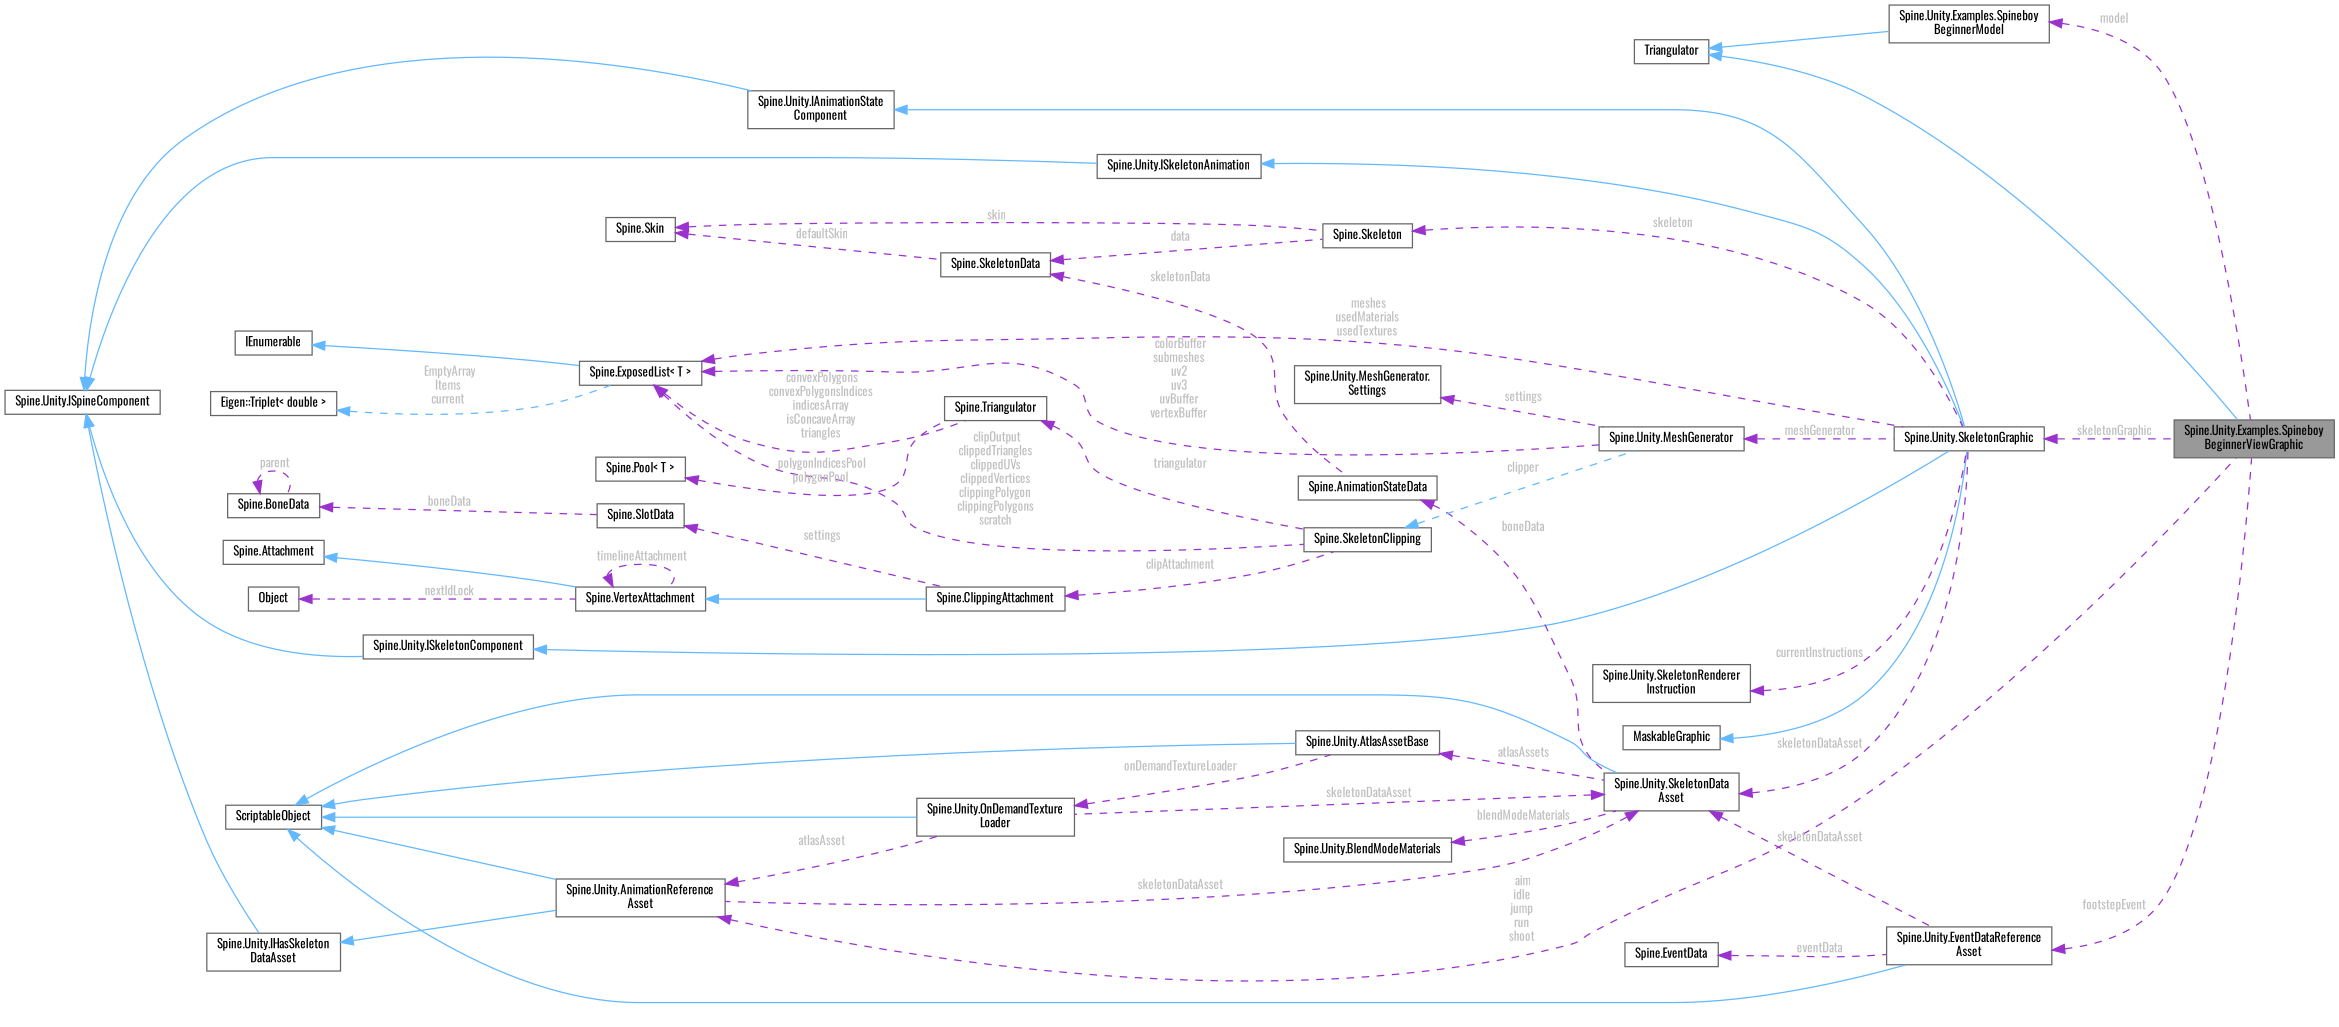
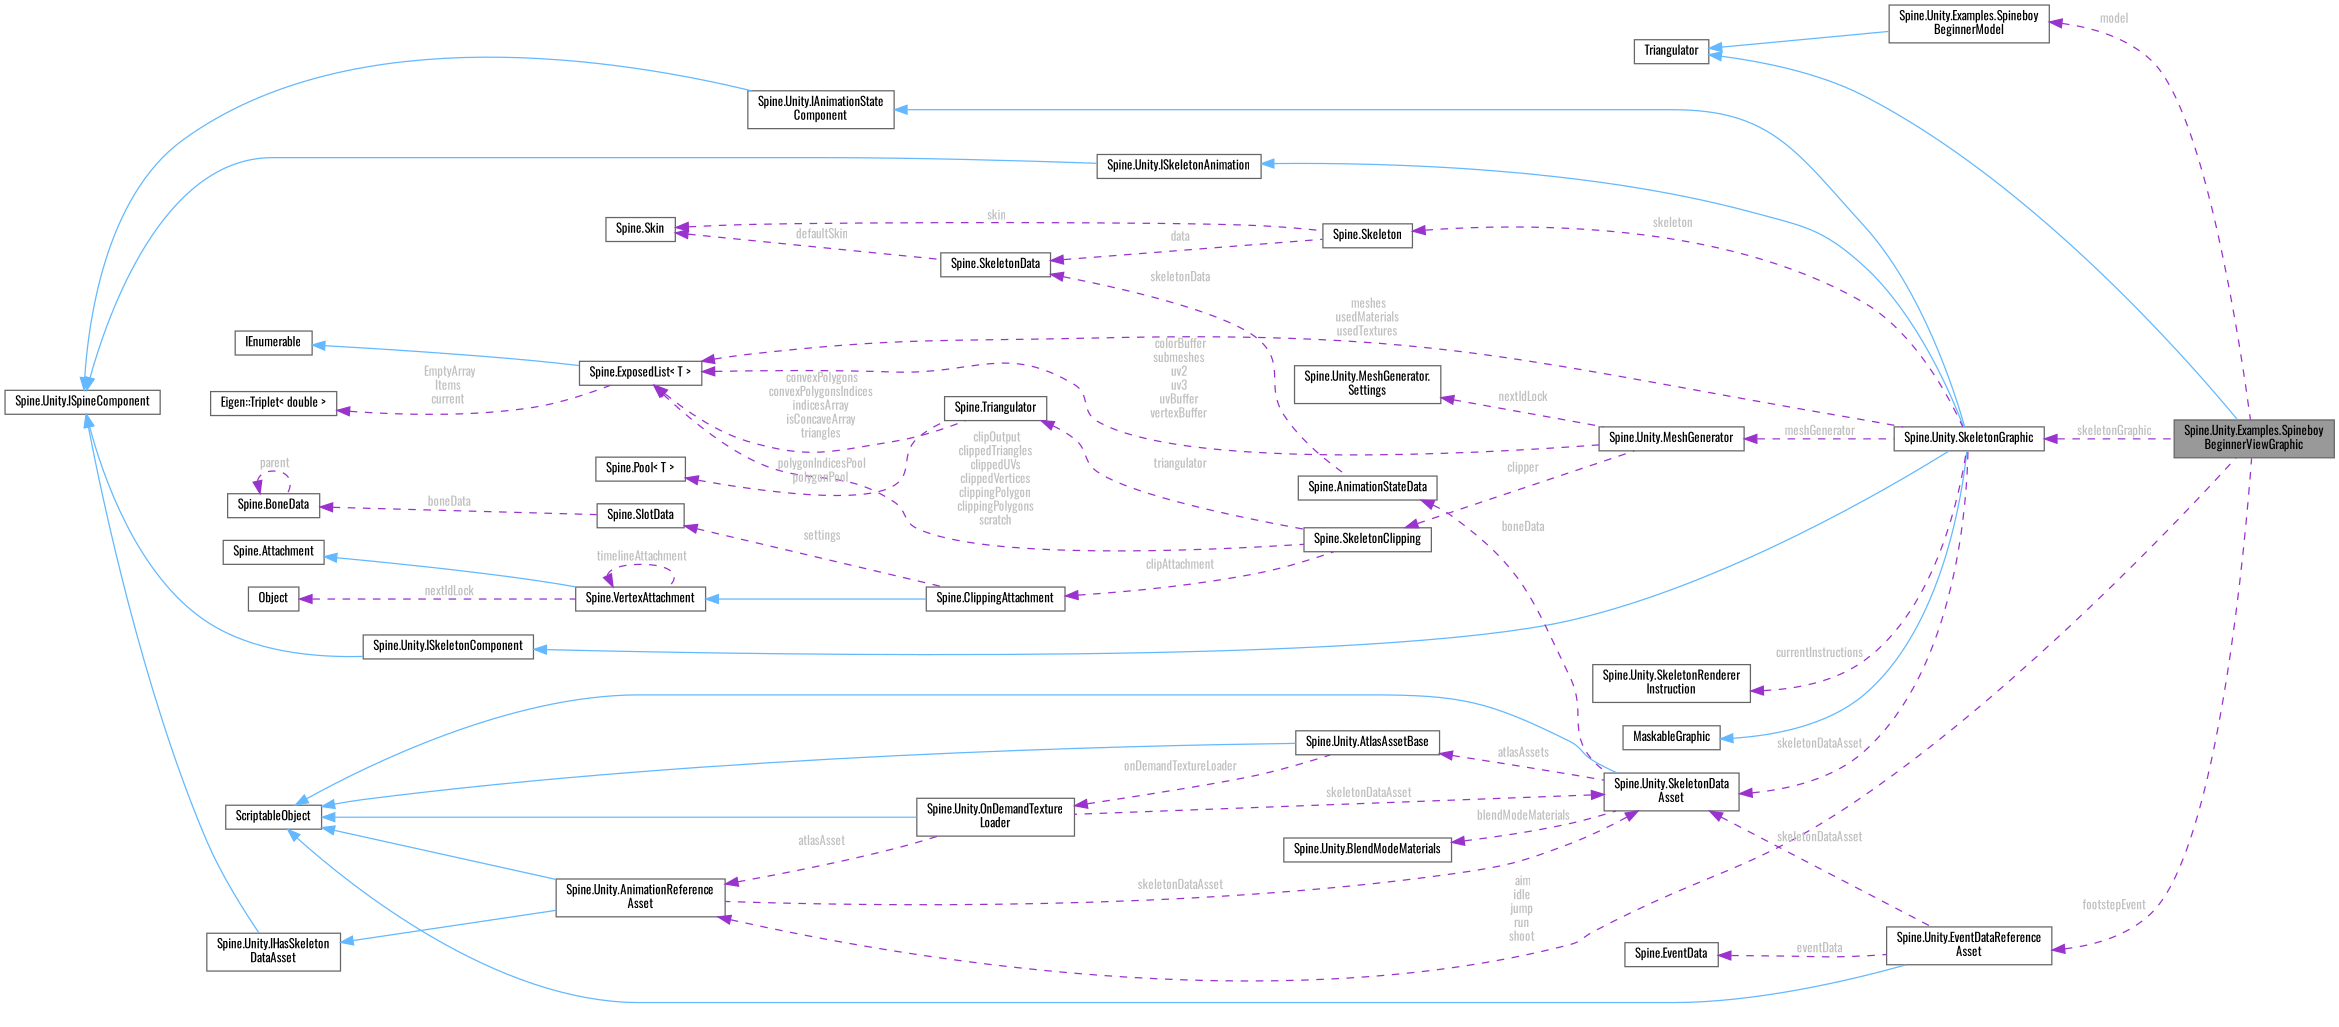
edge "Spine.Unity.MeshGenerator" -> "Spine.Unity.MeshGenerator. Settings": label " settings" -> " nextIdLock"
edge "Spine.ExposedList< T >" -> "Eigen::Triplet< double >": color steelblue1 -> darkorchid3
edge "Spine.Unity.MeshGenerator" -> "Spine.SkeletonClipping": color steelblue1 -> darkorchid3
